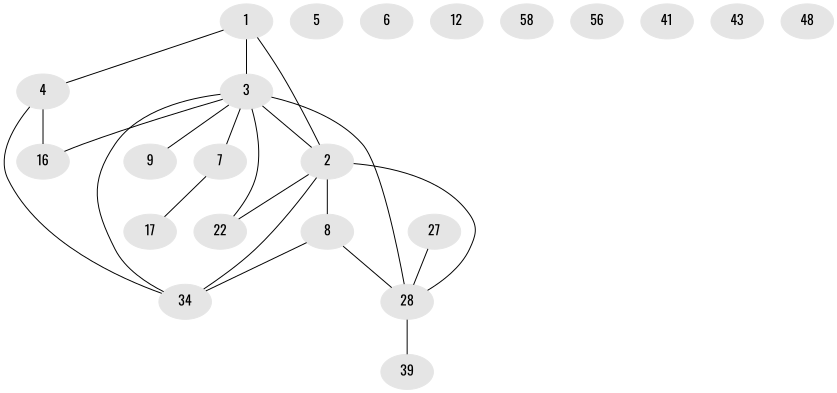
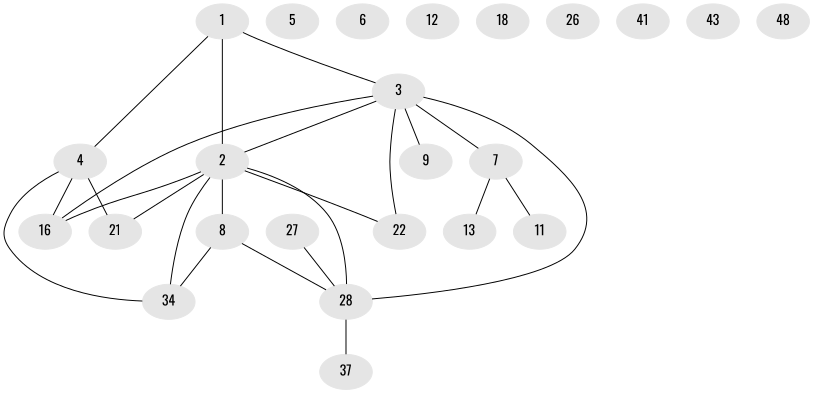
node "58": label "58" -> "18"
node "56": label "56" -> "26"
edge "3" -- "34": removed
edge "2" -- "16": added
node "21": added
node "17": label "17" -> "11"
node "13": added
node "39": label "39" -> "37"
